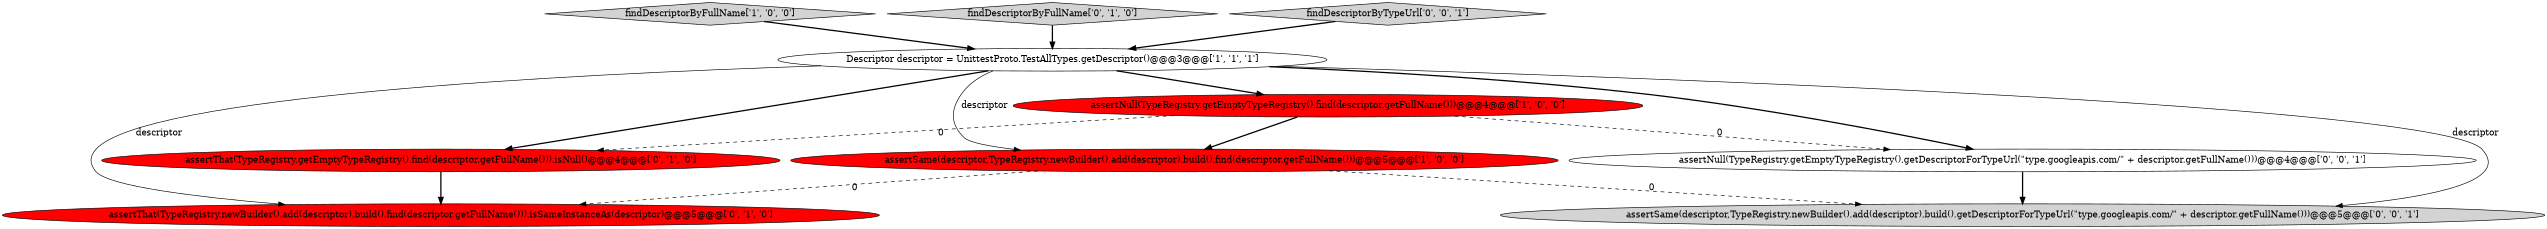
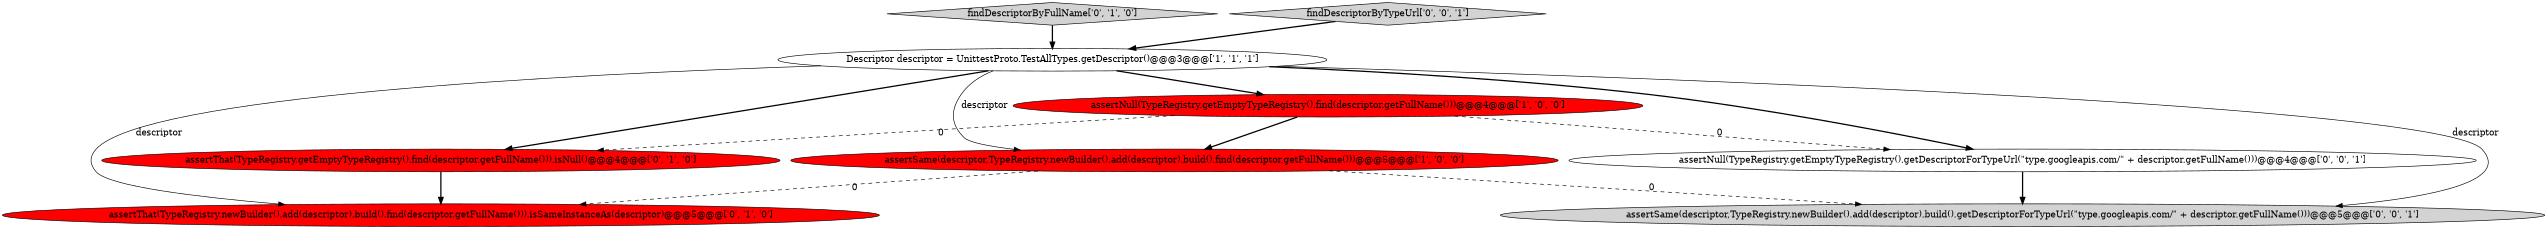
node "findDescriptorByFullName['1', '0', '0']": removed
